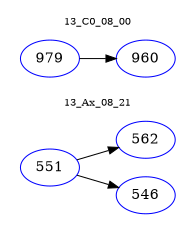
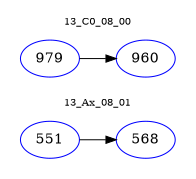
cluster "13_Ax_08_21": label "13_Ax_08_21" -> "13_Ax_08_01"
node "562": label "562" -> "568"
node "546": removed
